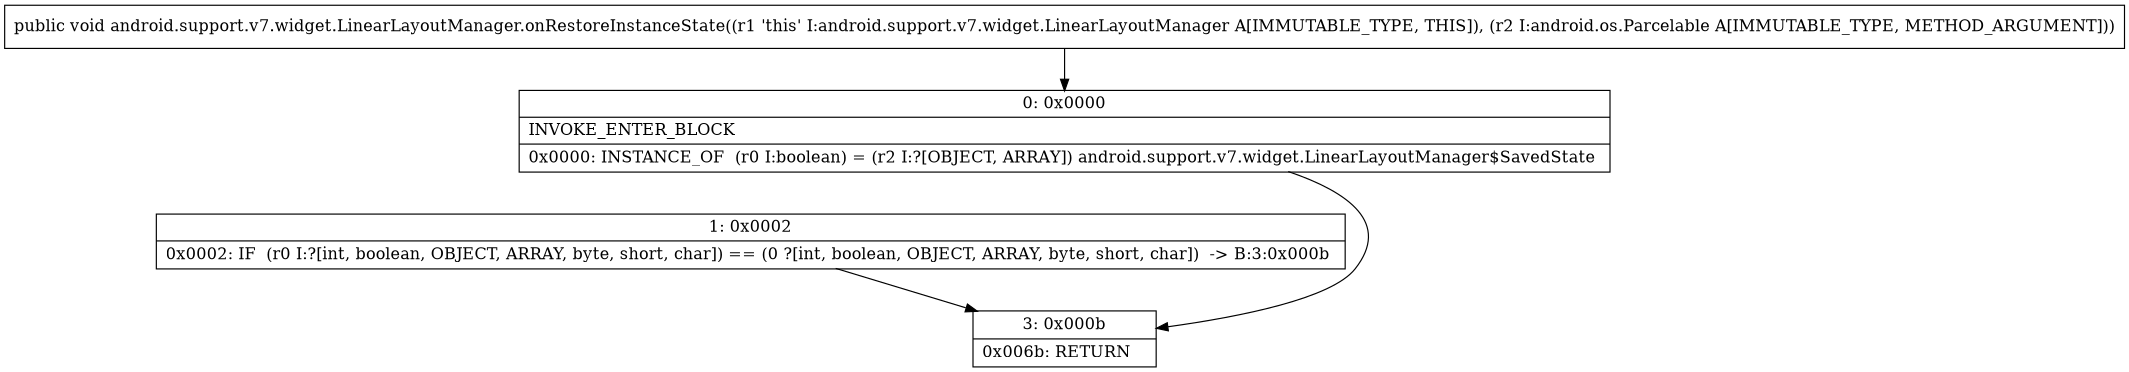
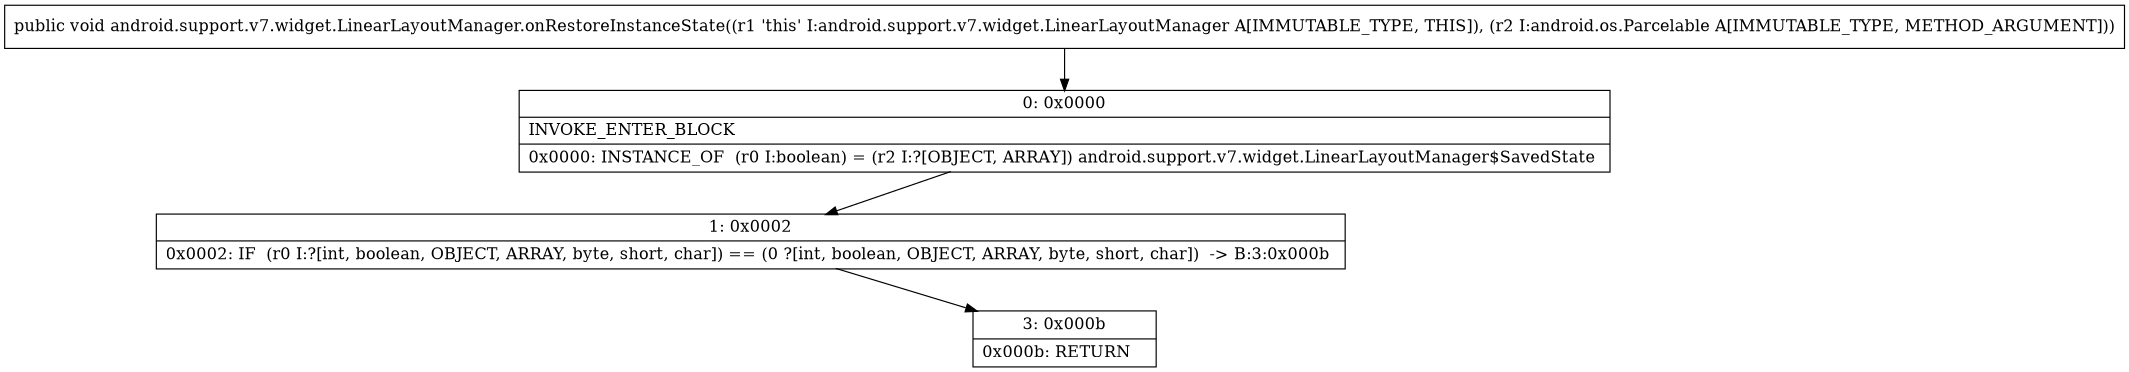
edge "0: 0x0000" -> "3: 0x000b": now "0: 0x0000" -> "1: 0x0002"
node "3: 0x000b": text "0x006b: RETURN" -> "0x000b: RETURN"
